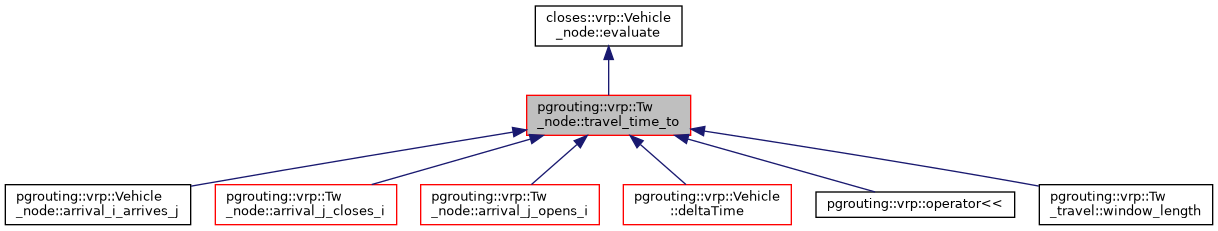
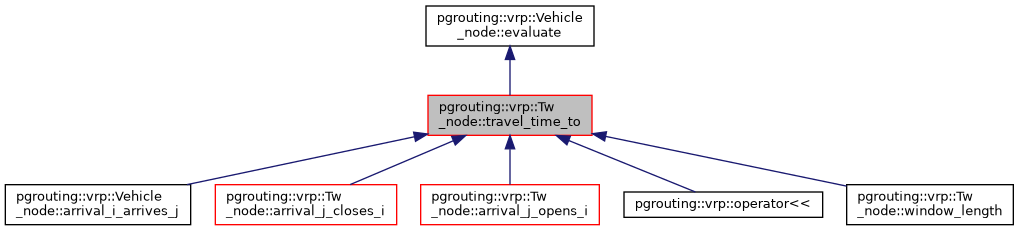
node "closes::vrp::Vehicle _node::evaluate": label "closes::vrp::Vehicle _node::evaluate" -> "pgrouting::vrp::Vehicle _node::evaluate"
node "pgrouting::vrp::Vehicle ::deltaTime": removed
node "pgrouting::vrp::Tw _travel::window_length": label "pgrouting::vrp::Tw _travel::window_length" -> "pgrouting::vrp::Tw _node::window_length"
